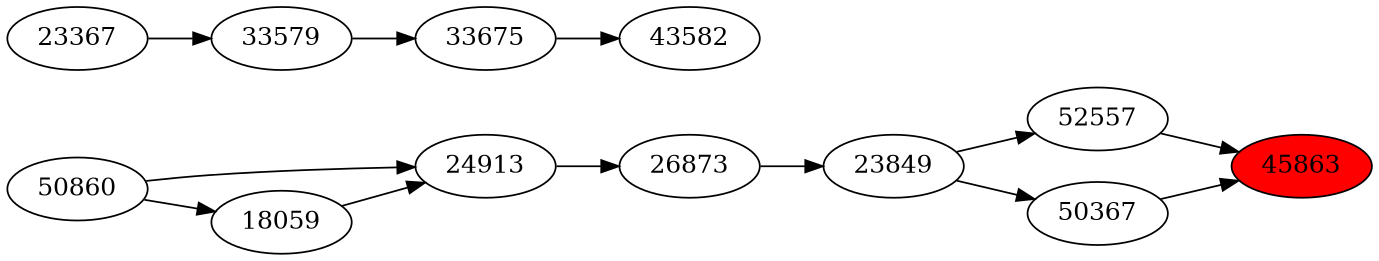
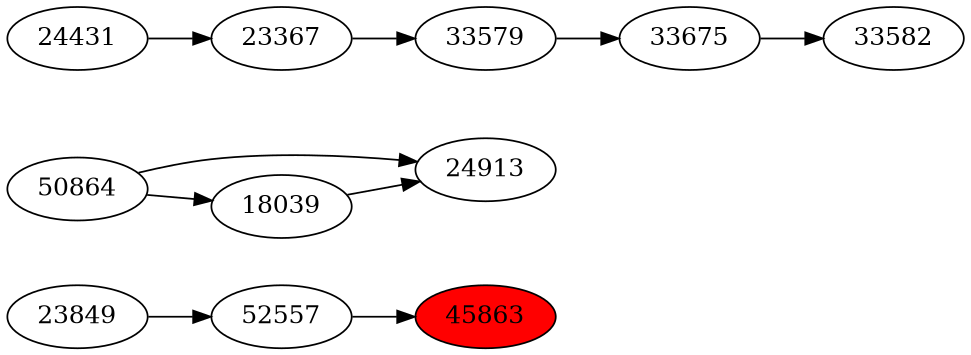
node "24431": added
node "43582": label "43582" -> "33582"
node "26873": removed
node "50860": label "50860" -> "50864"
node "50367": removed
node "18059": label "18059" -> "18039"
